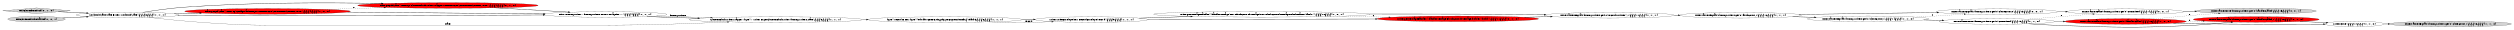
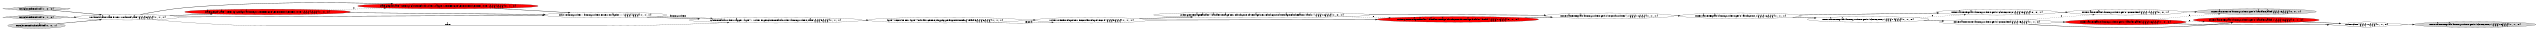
node "testCloseAfterFlush['1', '0', '0']": added
node "writer.close()@@@17@@@['1', '1', '0']": shape ellipse -> diamond
